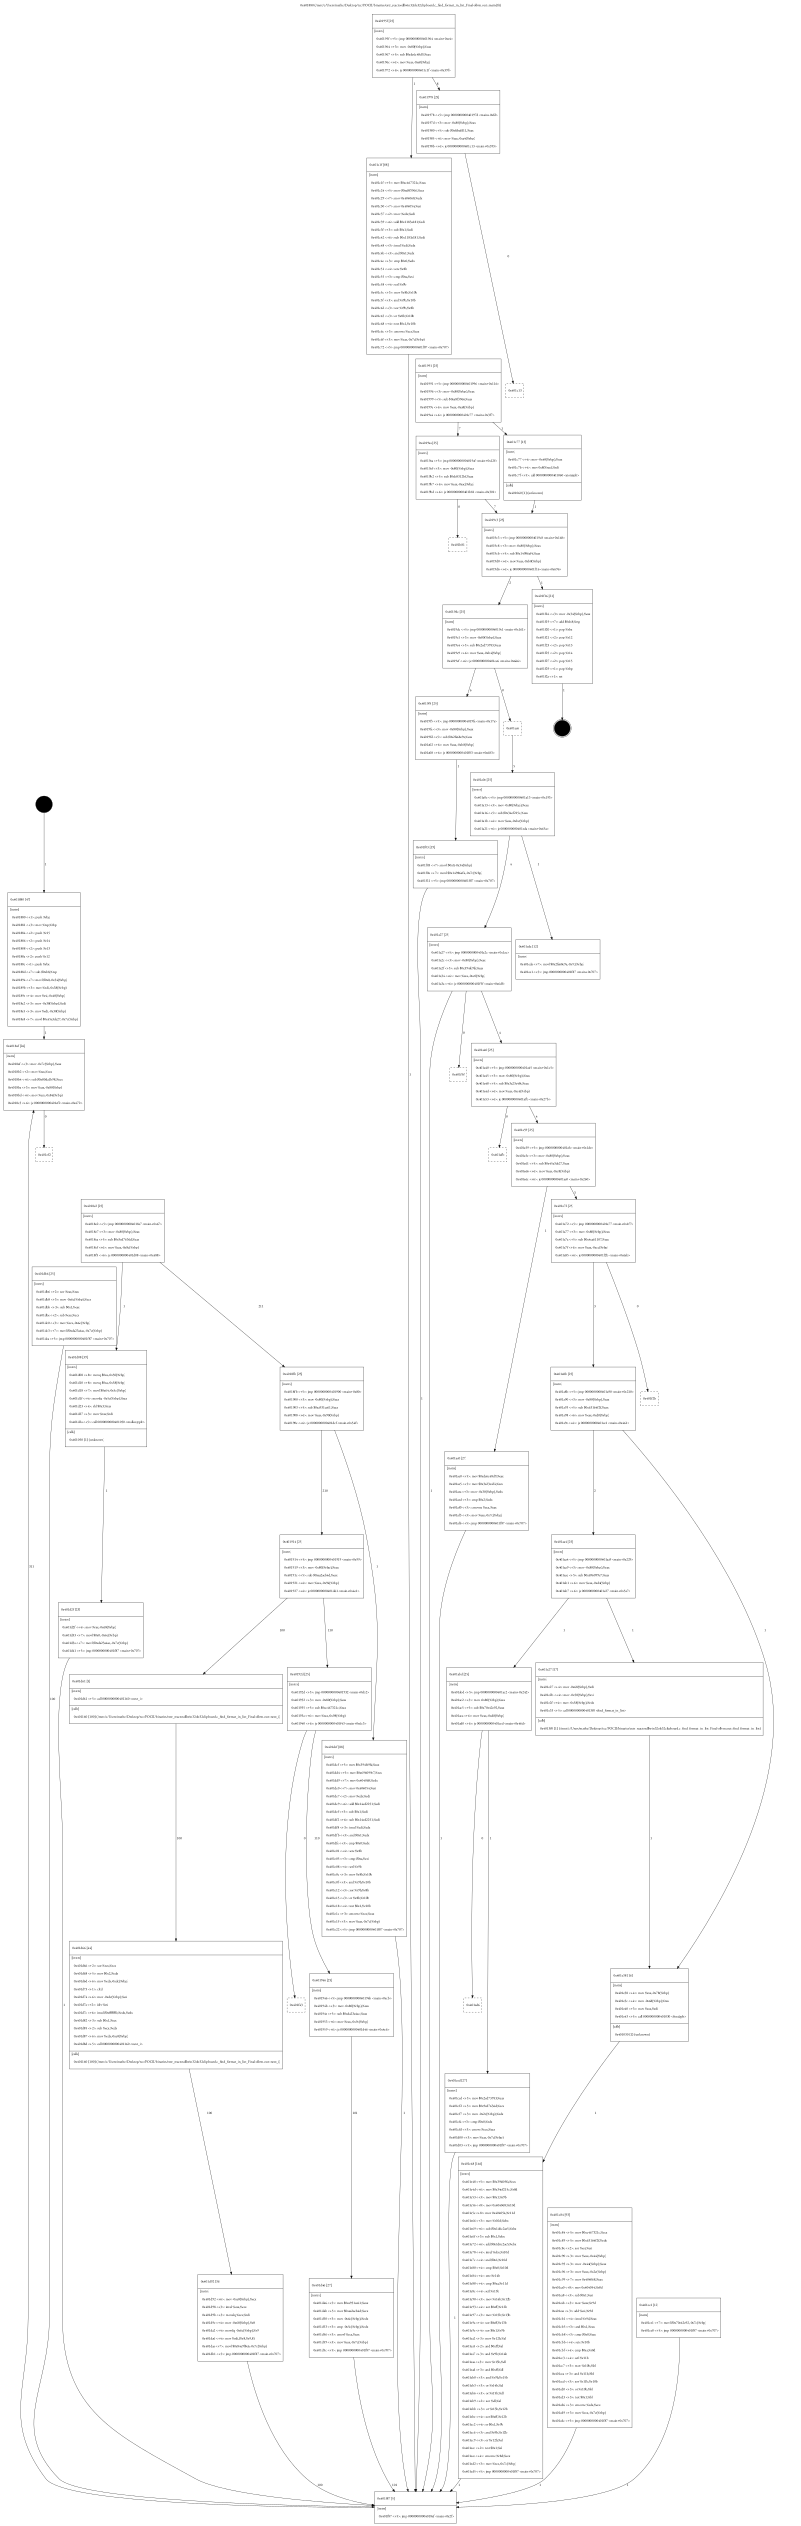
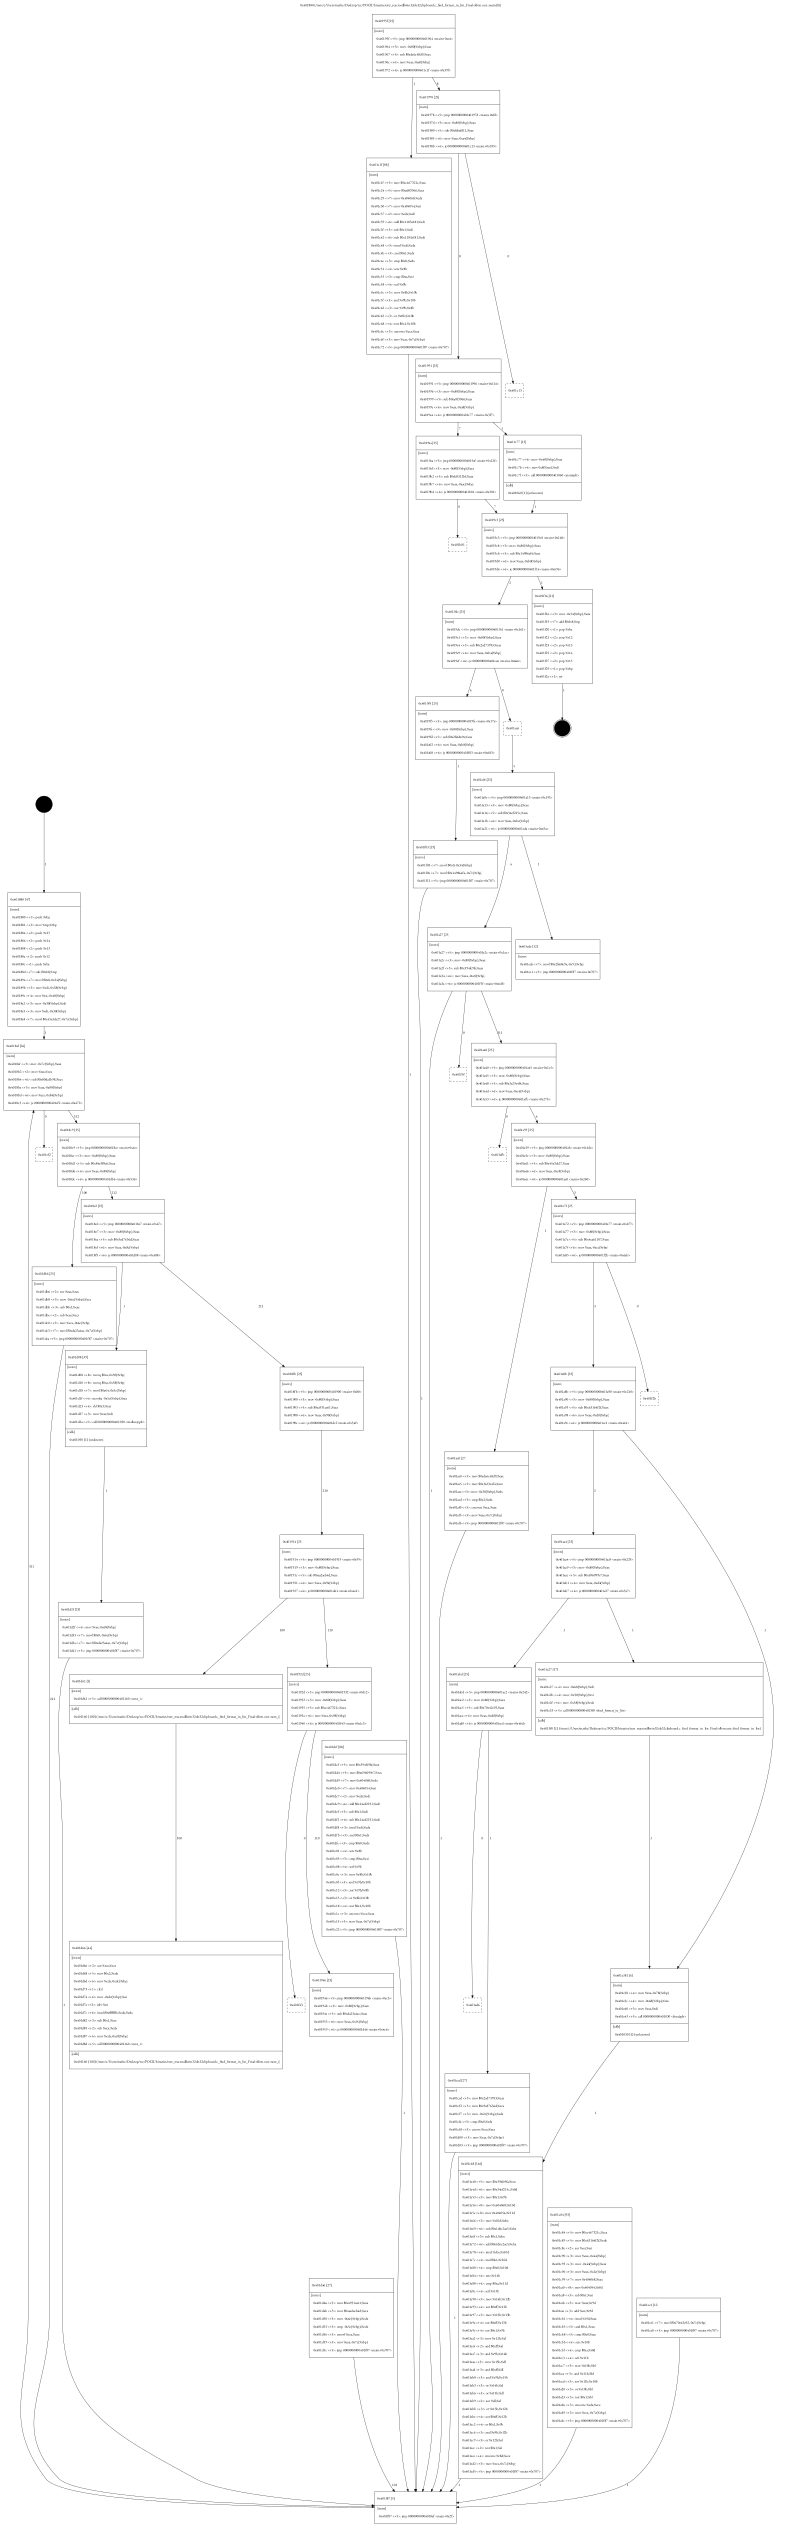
edge "0x401978 [25]" -> "0x401991 [25]": added, label "8"
edge "0x401a27 [25]" -> "0x401a40 [25]": label " 4" -> " 311"
node "0x4018c9 [25]": added
edge "0x4018fb [25]" -> "0x401dcf [88]": removed, label "1"
edge "0x401db6 [25]" -> "0x401f87 [5]": label " 100" -> " 212"
edge "0x401946 [25]" -> "0x401d46 [27]": removed, label "101"
node "0x401d92 [36]": removed
